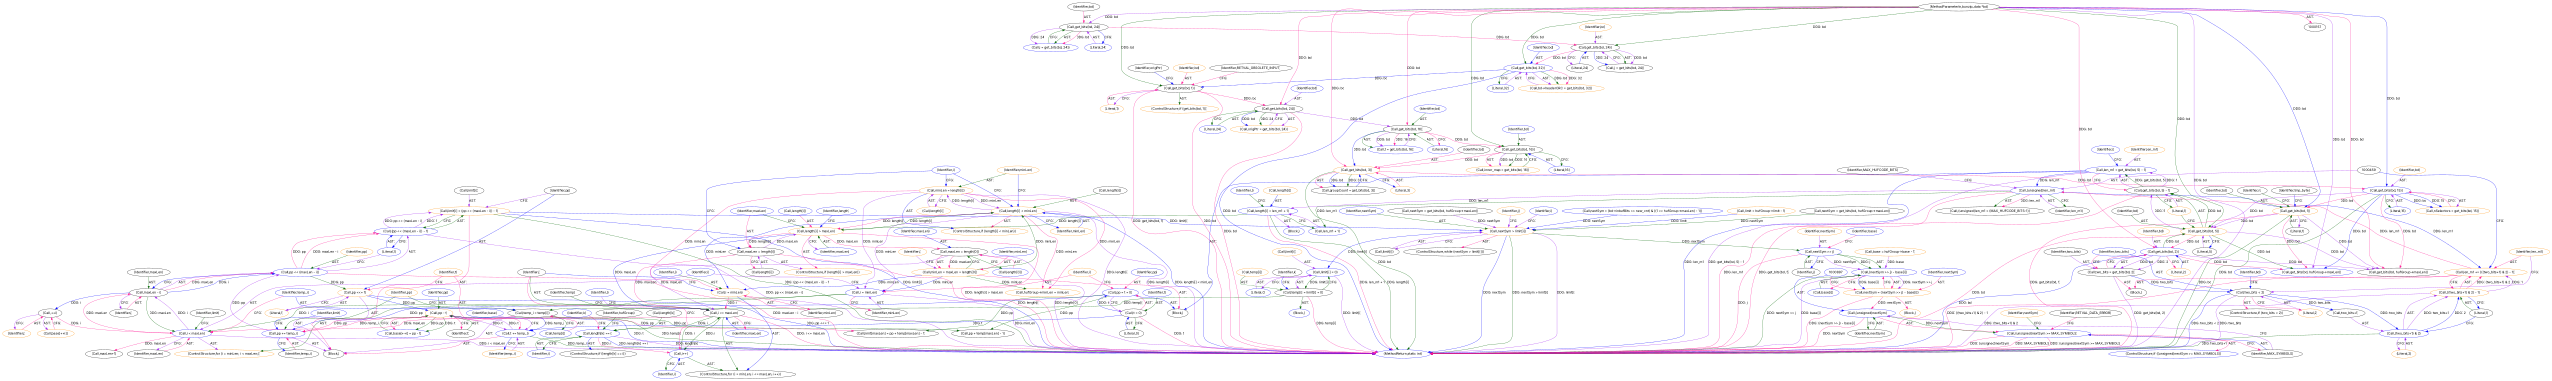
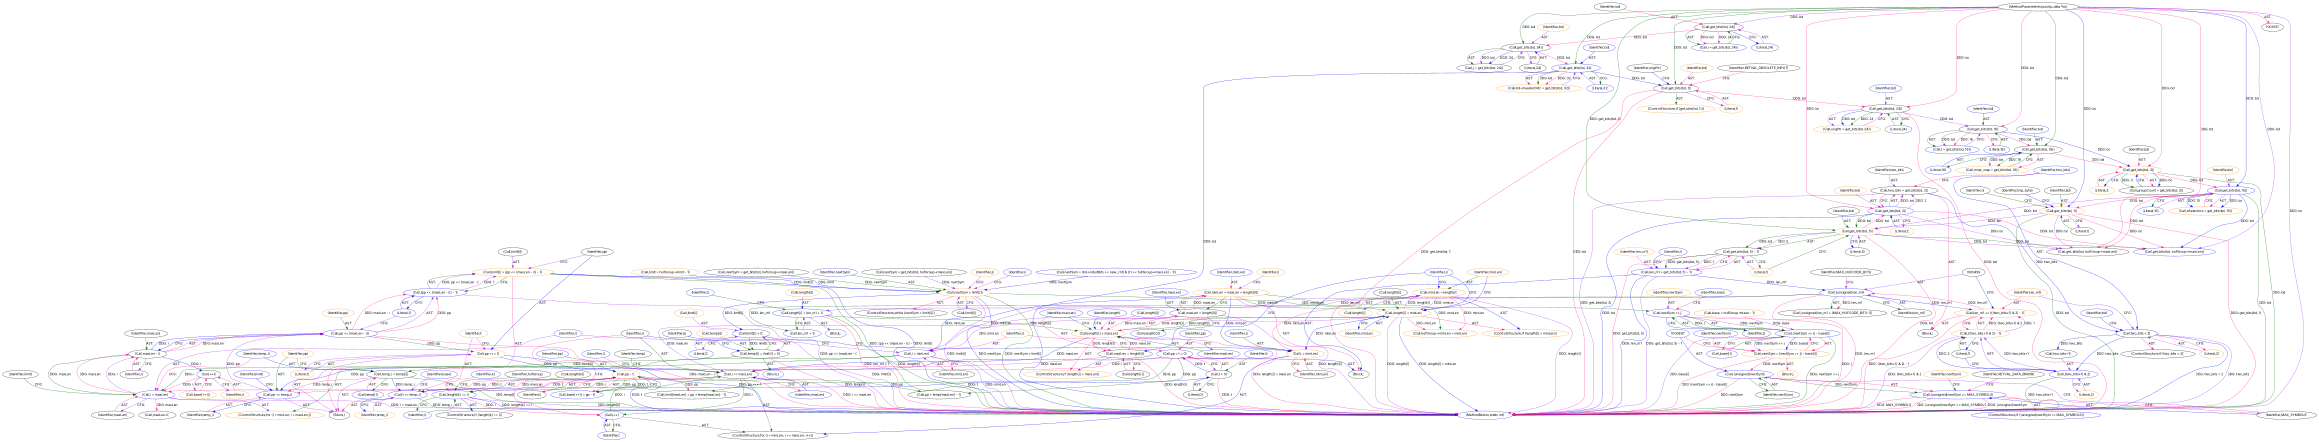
edge "(MethodParameterIn,bunzip_data *bd)" -> "(Call,get_bits(bd, 5))": label "DDG: bd" -> "DDG: get_bits(bd, 2)"
edge "(Call,length[i] > maxLen)" -> "(Call,maxLen = length[0])": reversed
